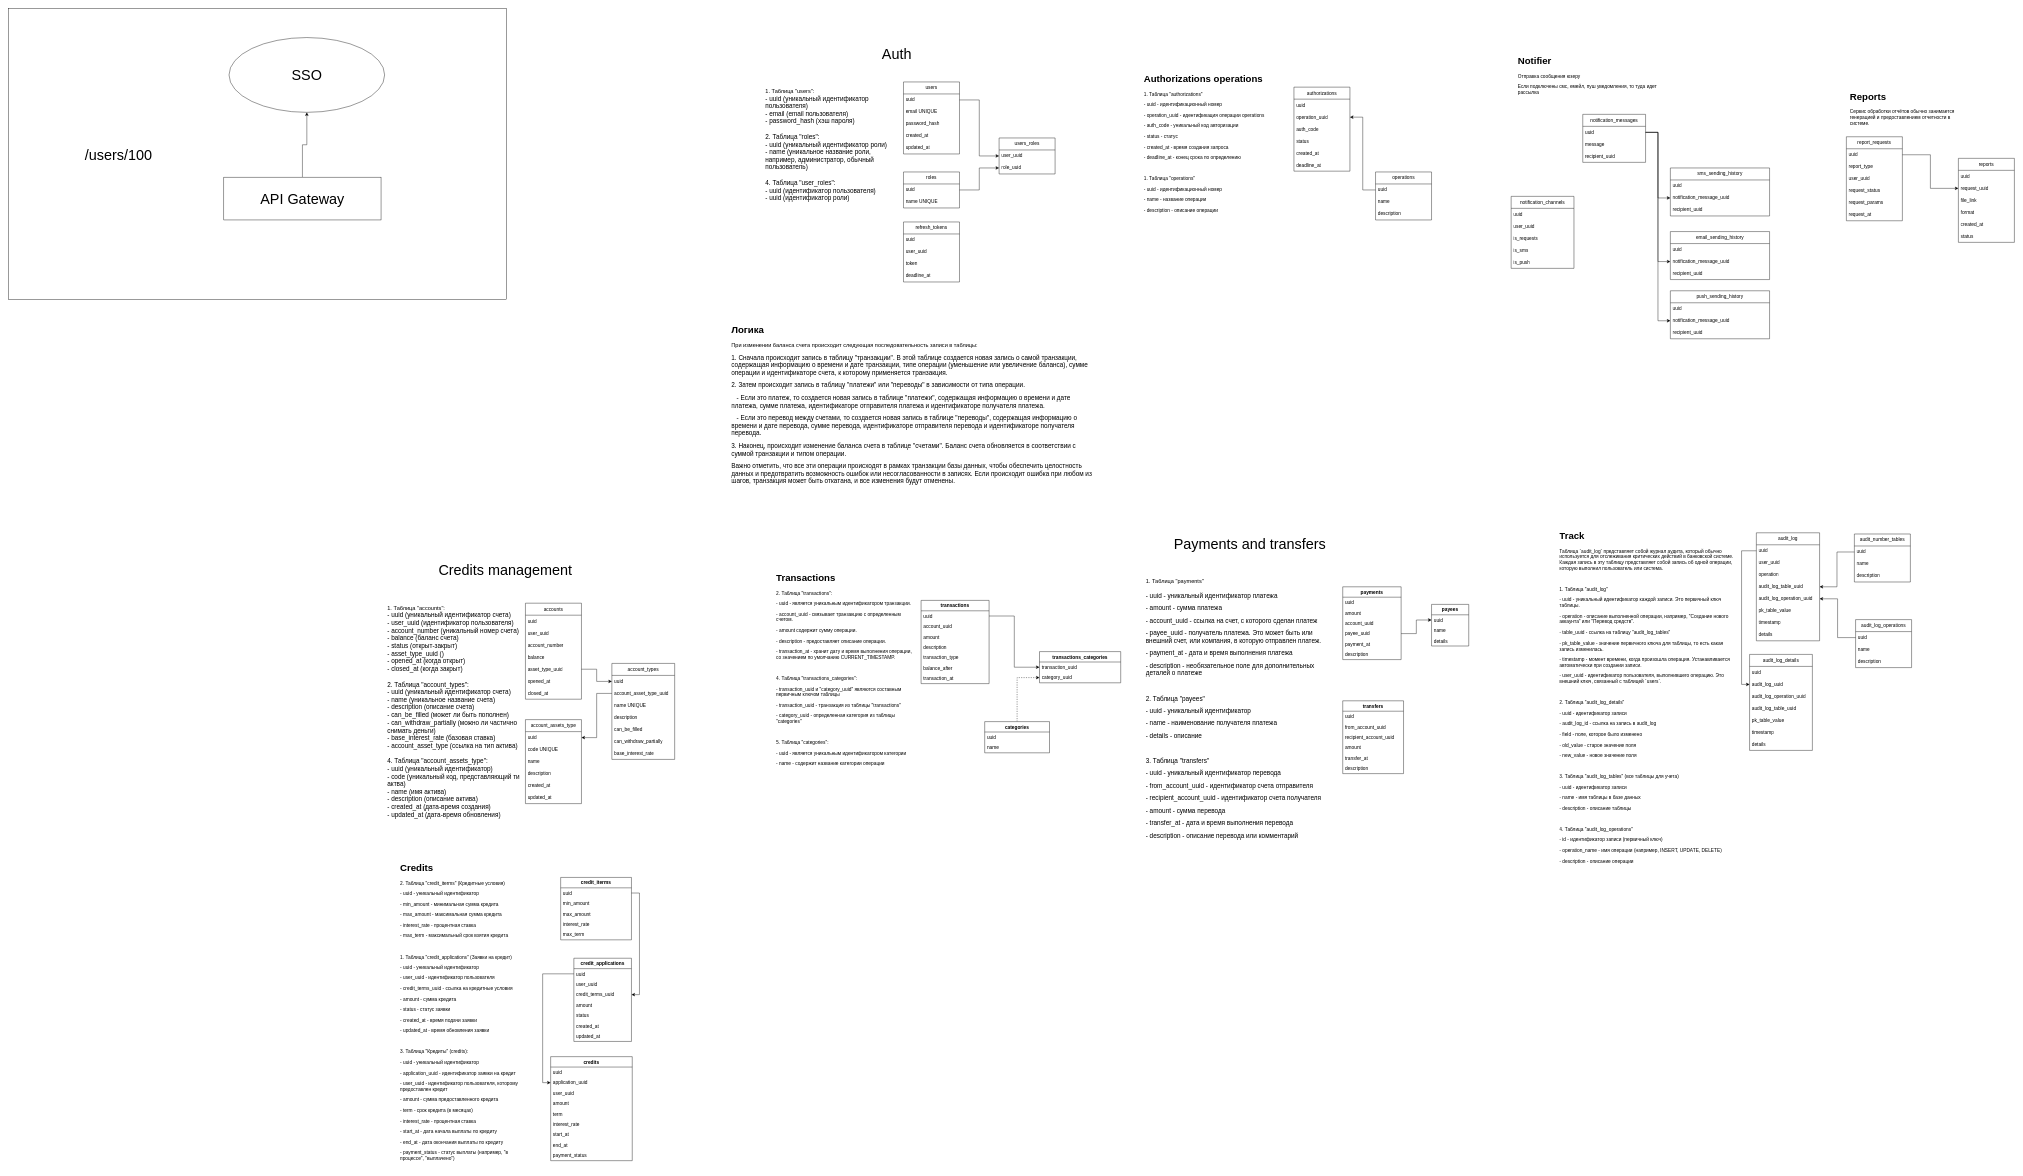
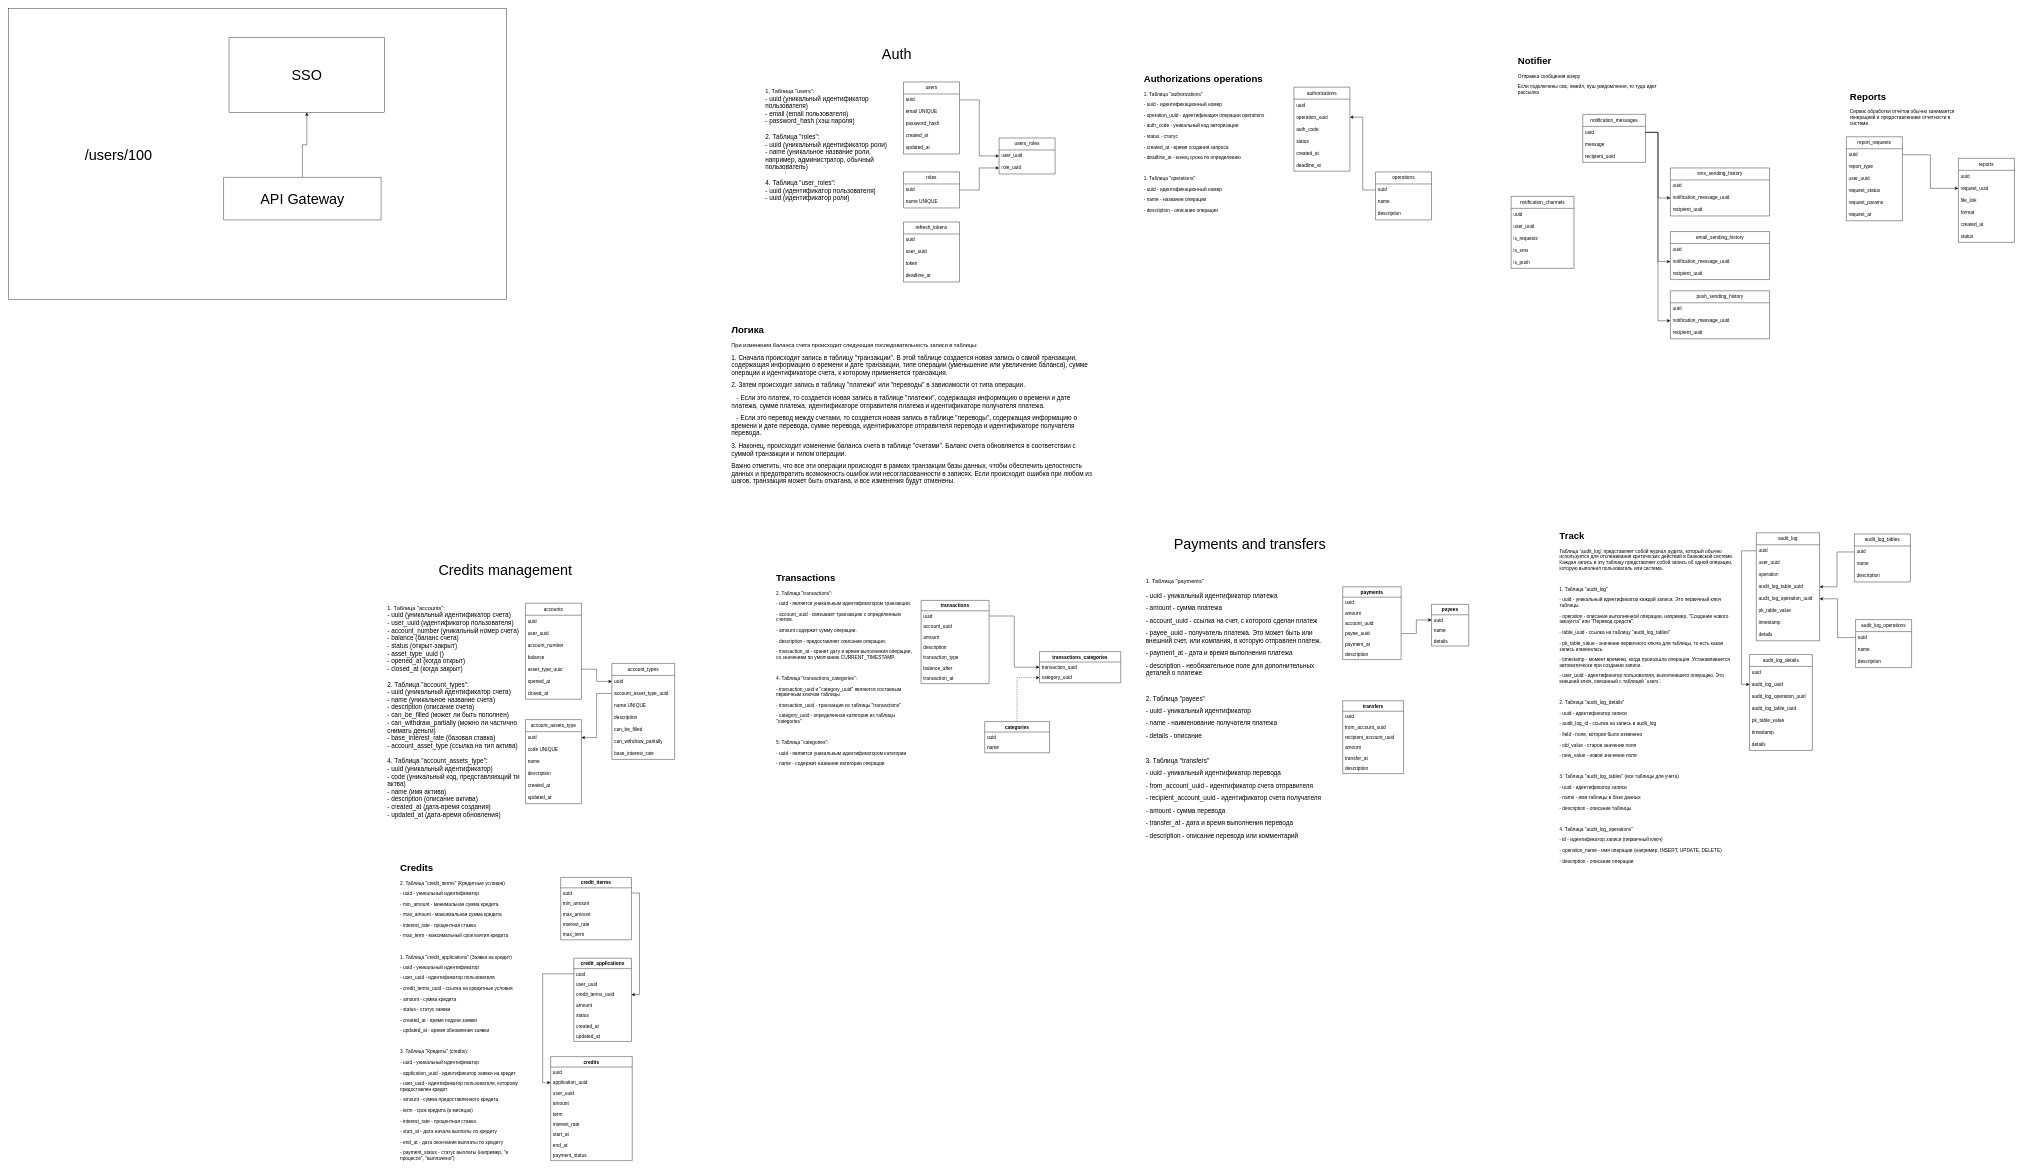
node "SSO": shape ellipse -> rectangle
node "audit_number_tables": label "audit_number_tables" -> "audit_log_tables"
